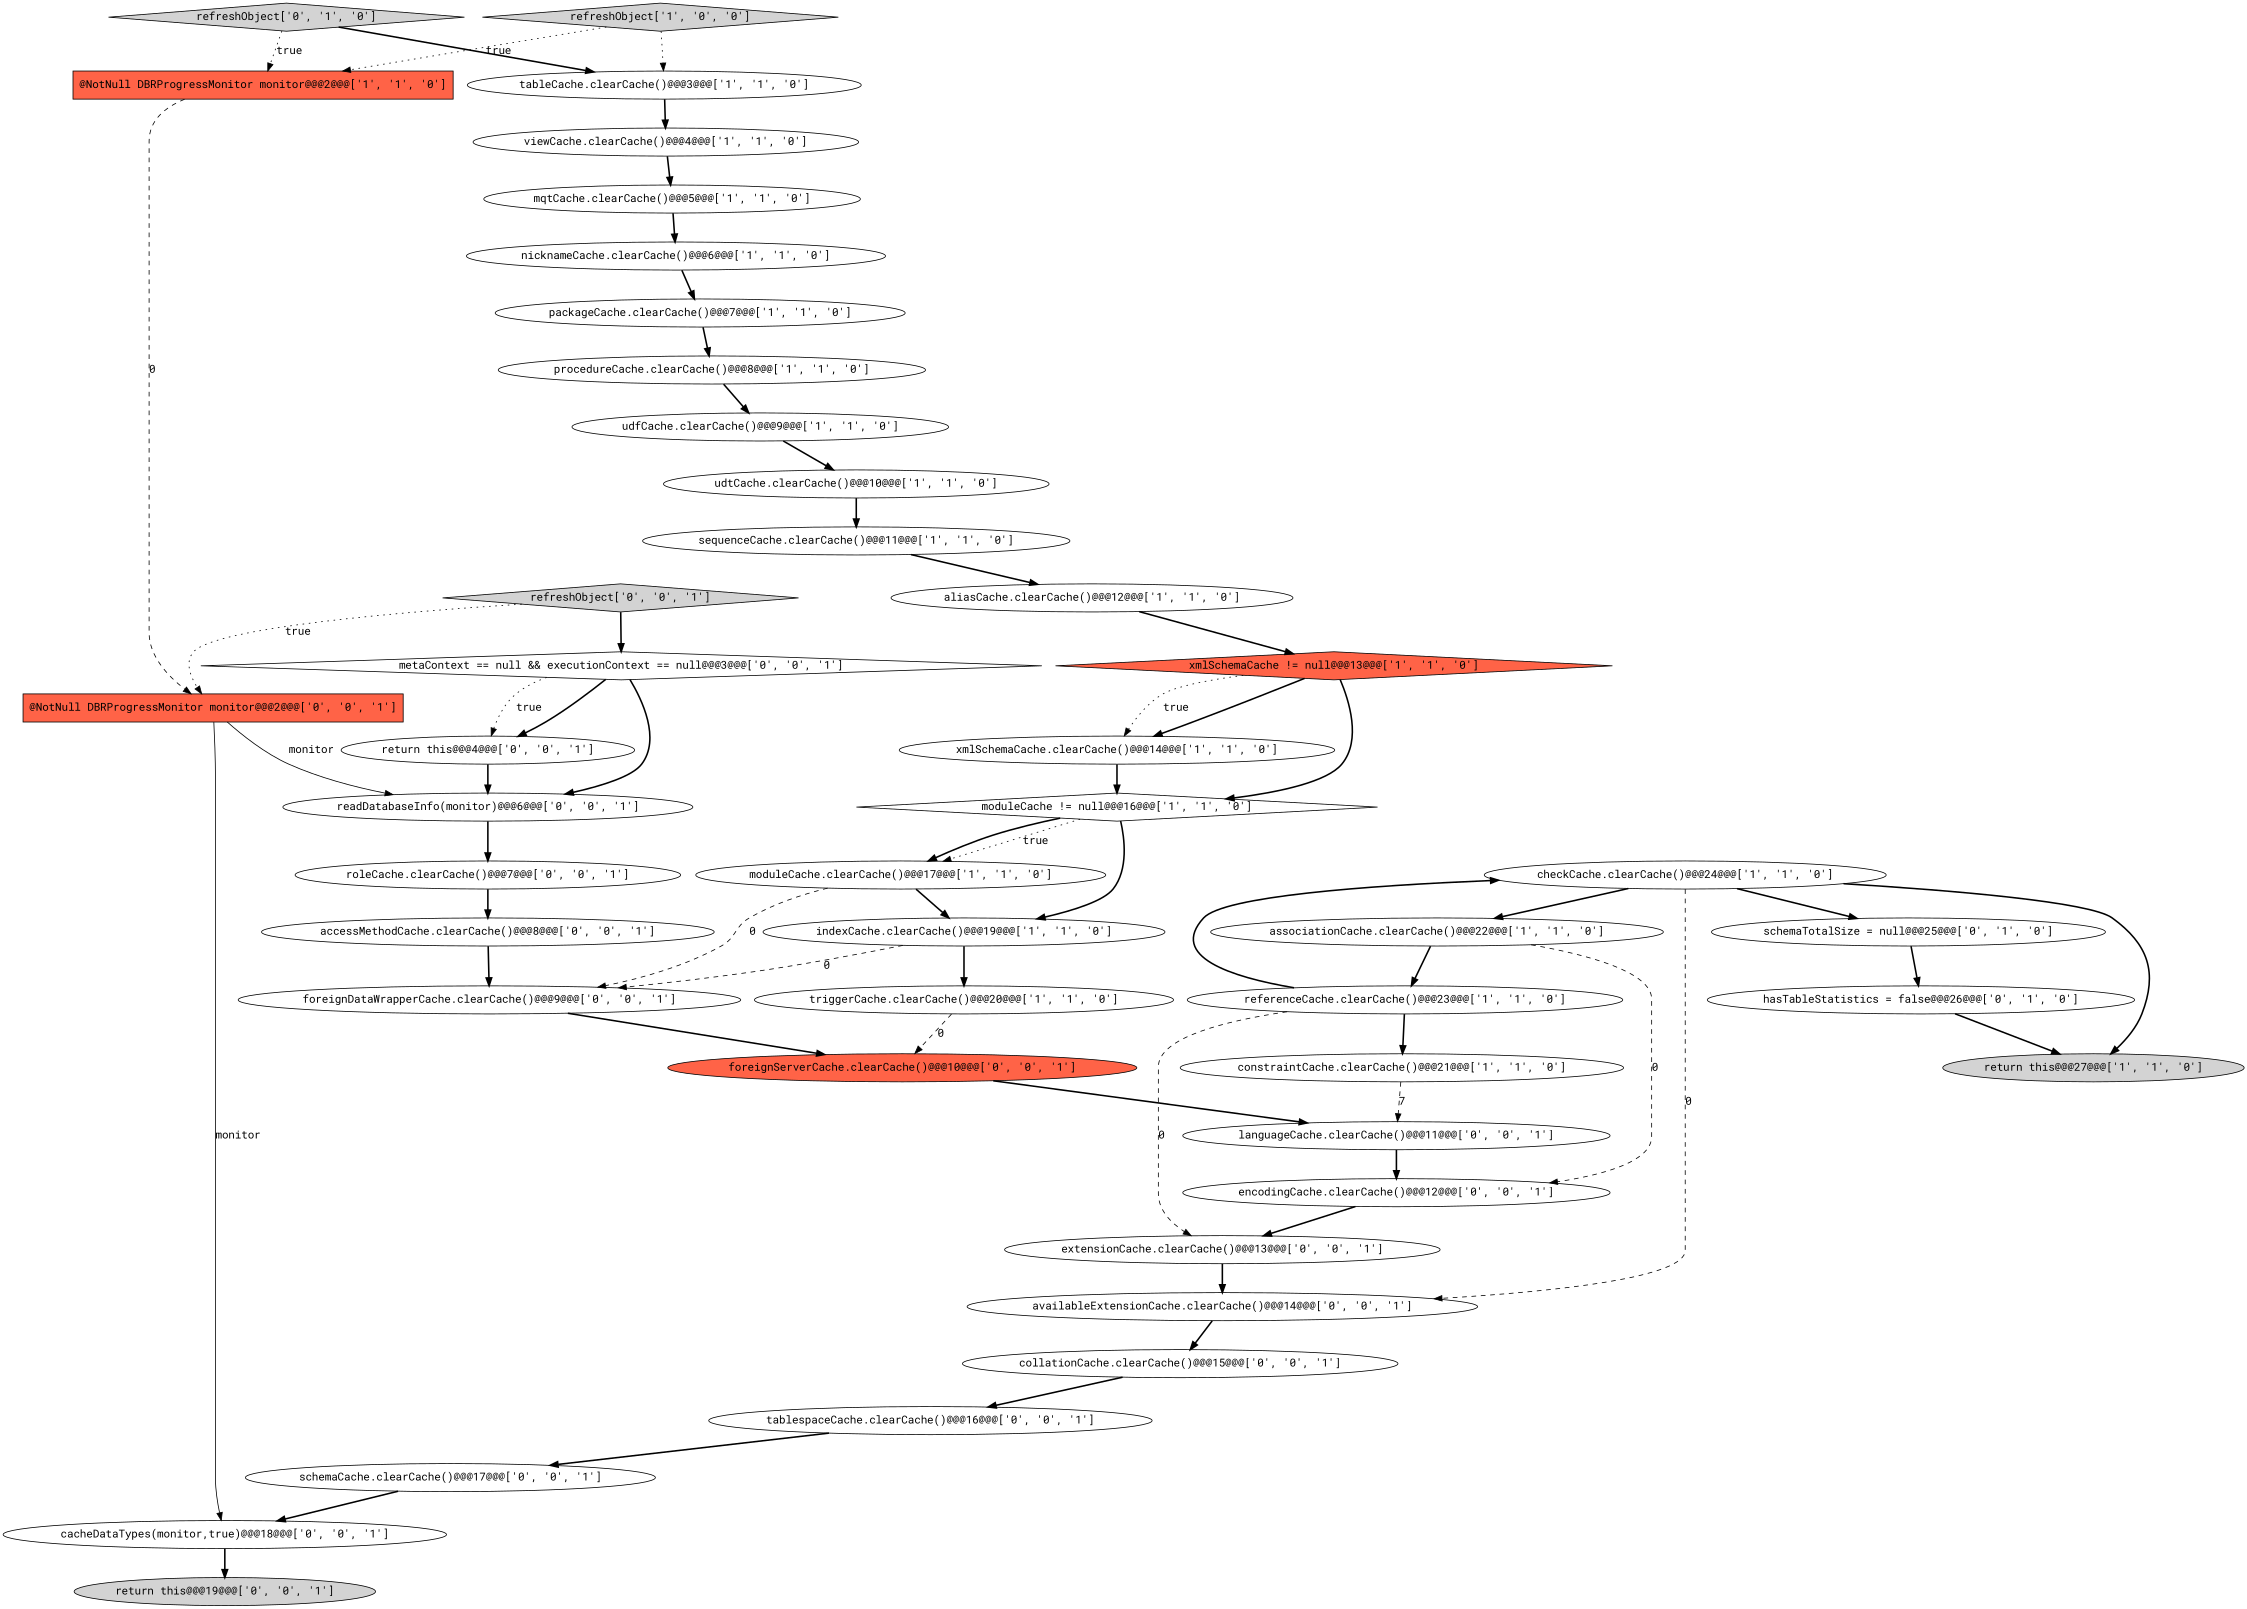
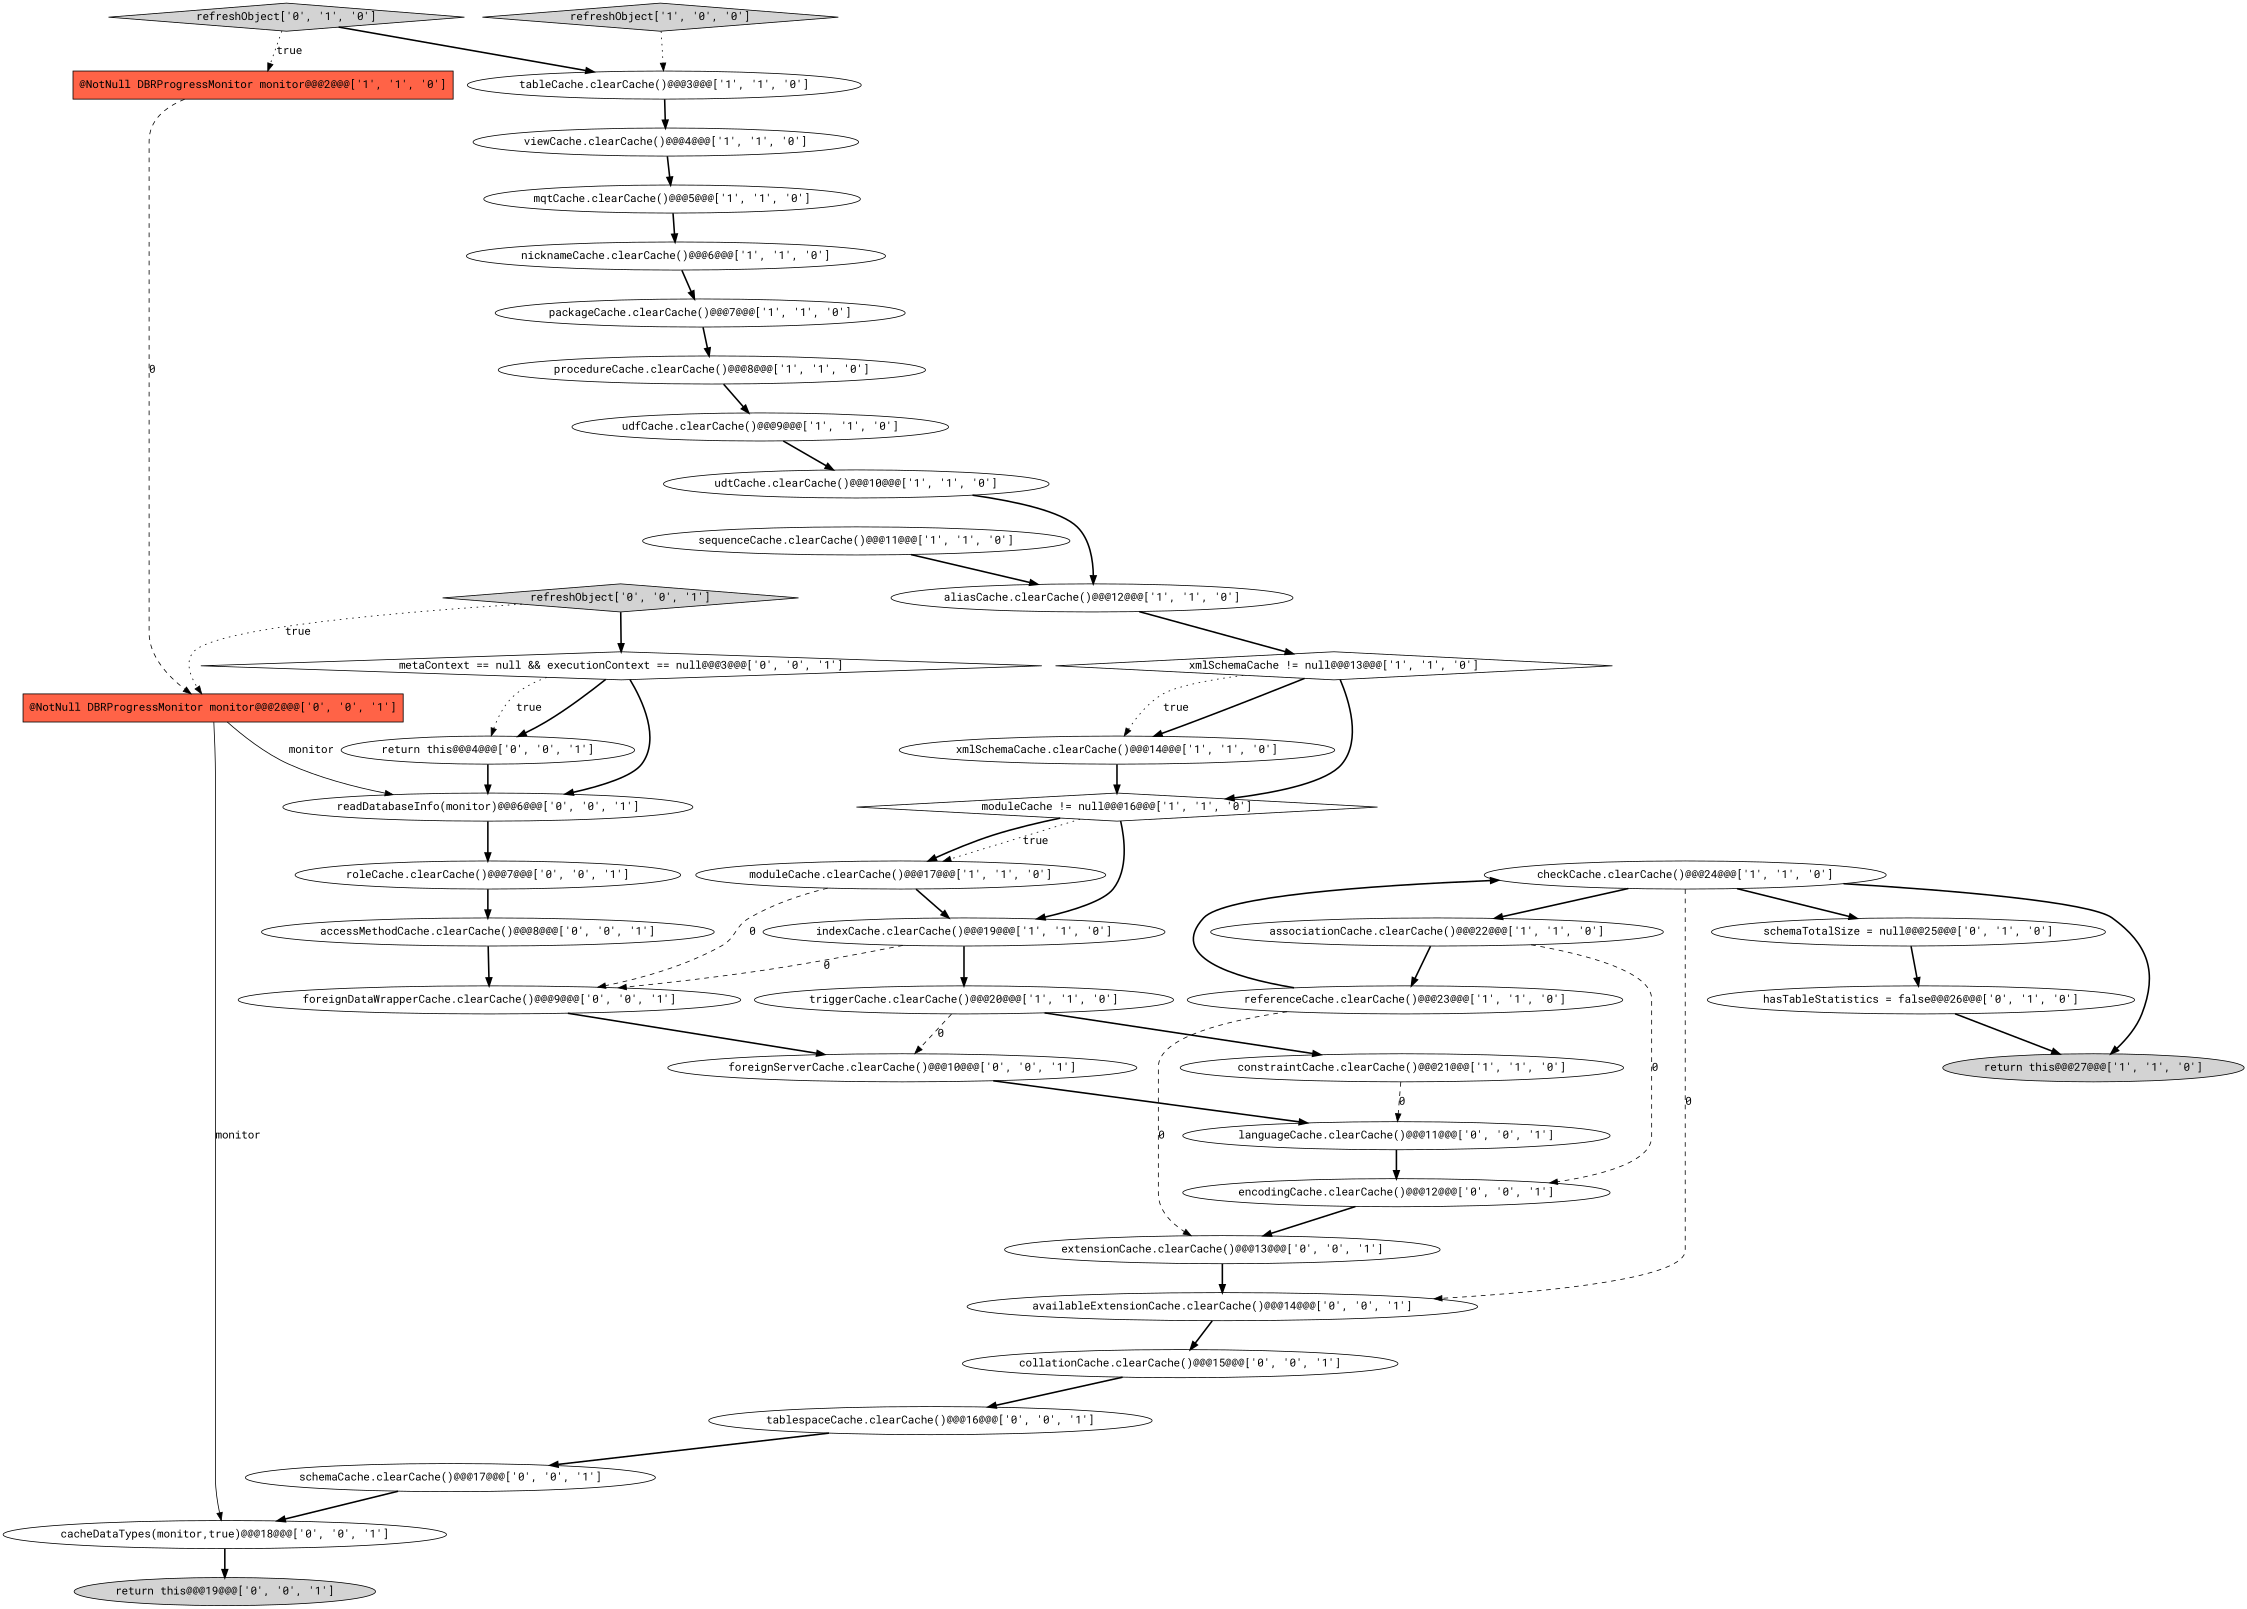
edge "refreshObject['1', '0', '0']" -> "@NotNull DBRProgressMonitor monitor@@@2@@@['1', '1', '0']": removed, label "true"
edge "udtCache.clearCache()@@@10@@@['1', '1', '0']" -> "sequenceCache.clearCache()@@@11@@@['1', '1', '0']": now "udtCache.clearCache()@@@10@@@['1', '1', '0']" -> "aliasCache.clearCache()@@@12@@@['1', '1', '0']"
node "xmlSchemaCache != null@@@13@@@['1', '1', '0']": fillcolor tomato -> white
edge "referenceCache.clearCache()@@@23@@@['1', '1', '0']" -> "constraintCache.clearCache()@@@21@@@['1', '1', '0']": now "triggerCache.clearCache()@@@20@@@['1', '1', '0']" -> "constraintCache.clearCache()@@@21@@@['1', '1', '0']"
node "foreignServerCache.clearCache()@@@10@@@['0', '0', '1']": fillcolor tomato -> white
edge "constraintCache.clearCache()@@@21@@@['1', '1', '0']" -> "languageCache.clearCache()@@@11@@@['0', '0', '1']": label "7" -> "0"
